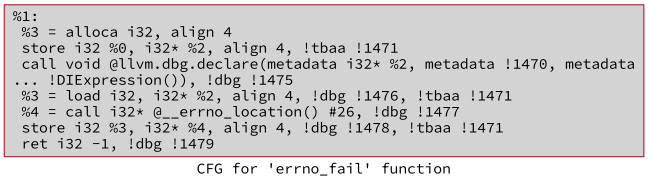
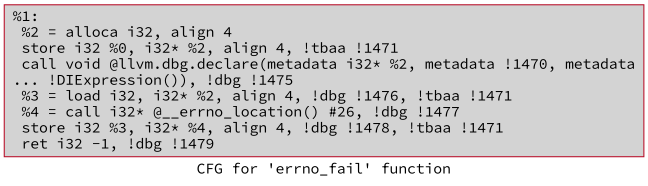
node "%1:": text "%3 = alloca i32, align 4" -> "%2 = alloca i32, align 4"
